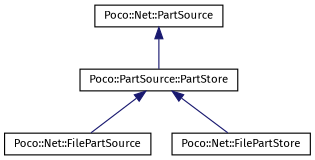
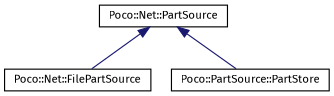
edge "Poco::Net::FilePartSource" -> "Poco::PartSource::PartStore": now "Poco::Net::FilePartSource" -> "Poco::Net::PartSource"
node "Poco::Net::FilePartStore": removed
